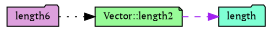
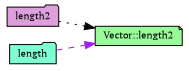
node "length6": label "length6" -> "length2"
edge "Vector::length2" -> "length": reversed
